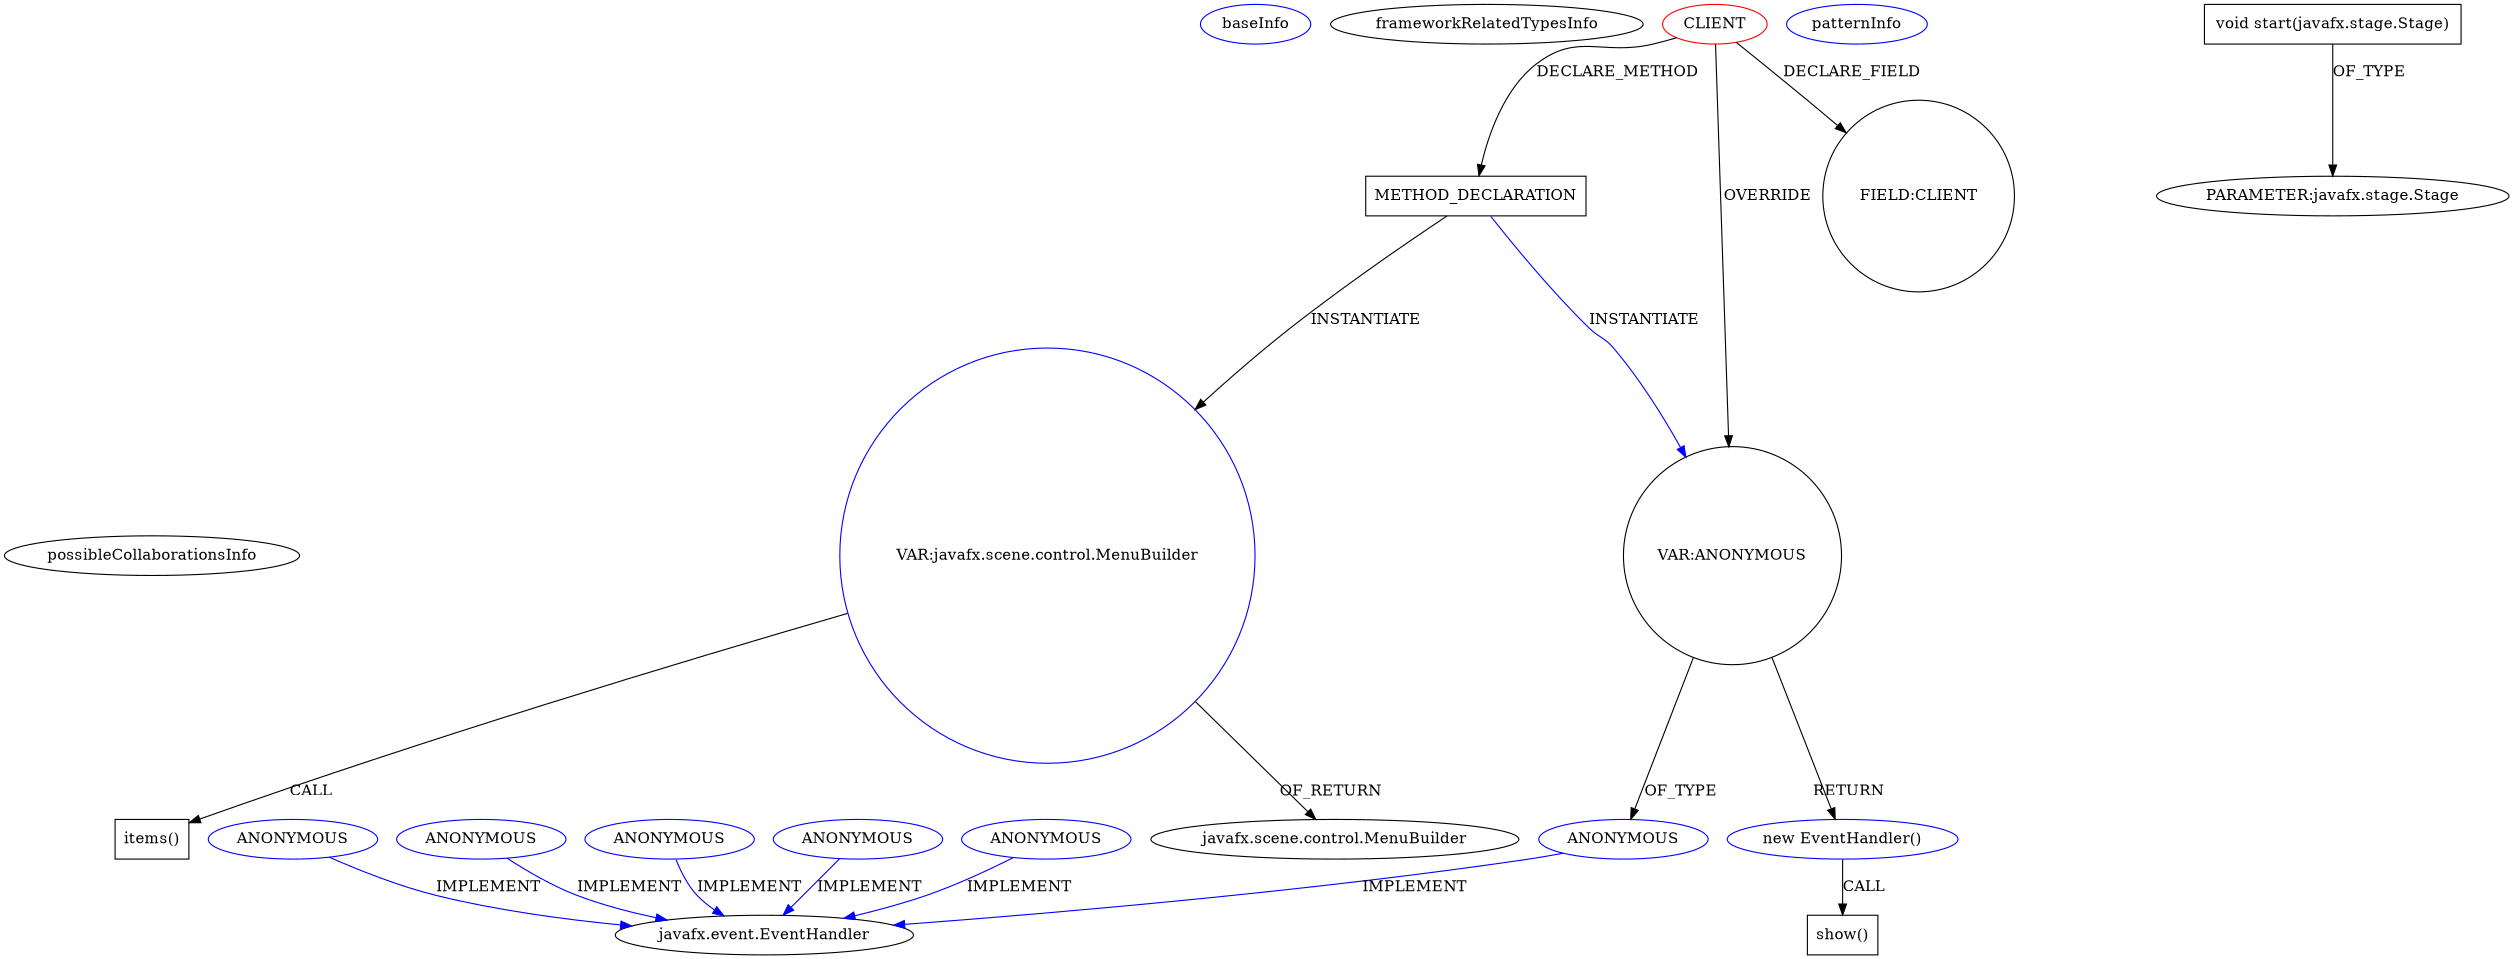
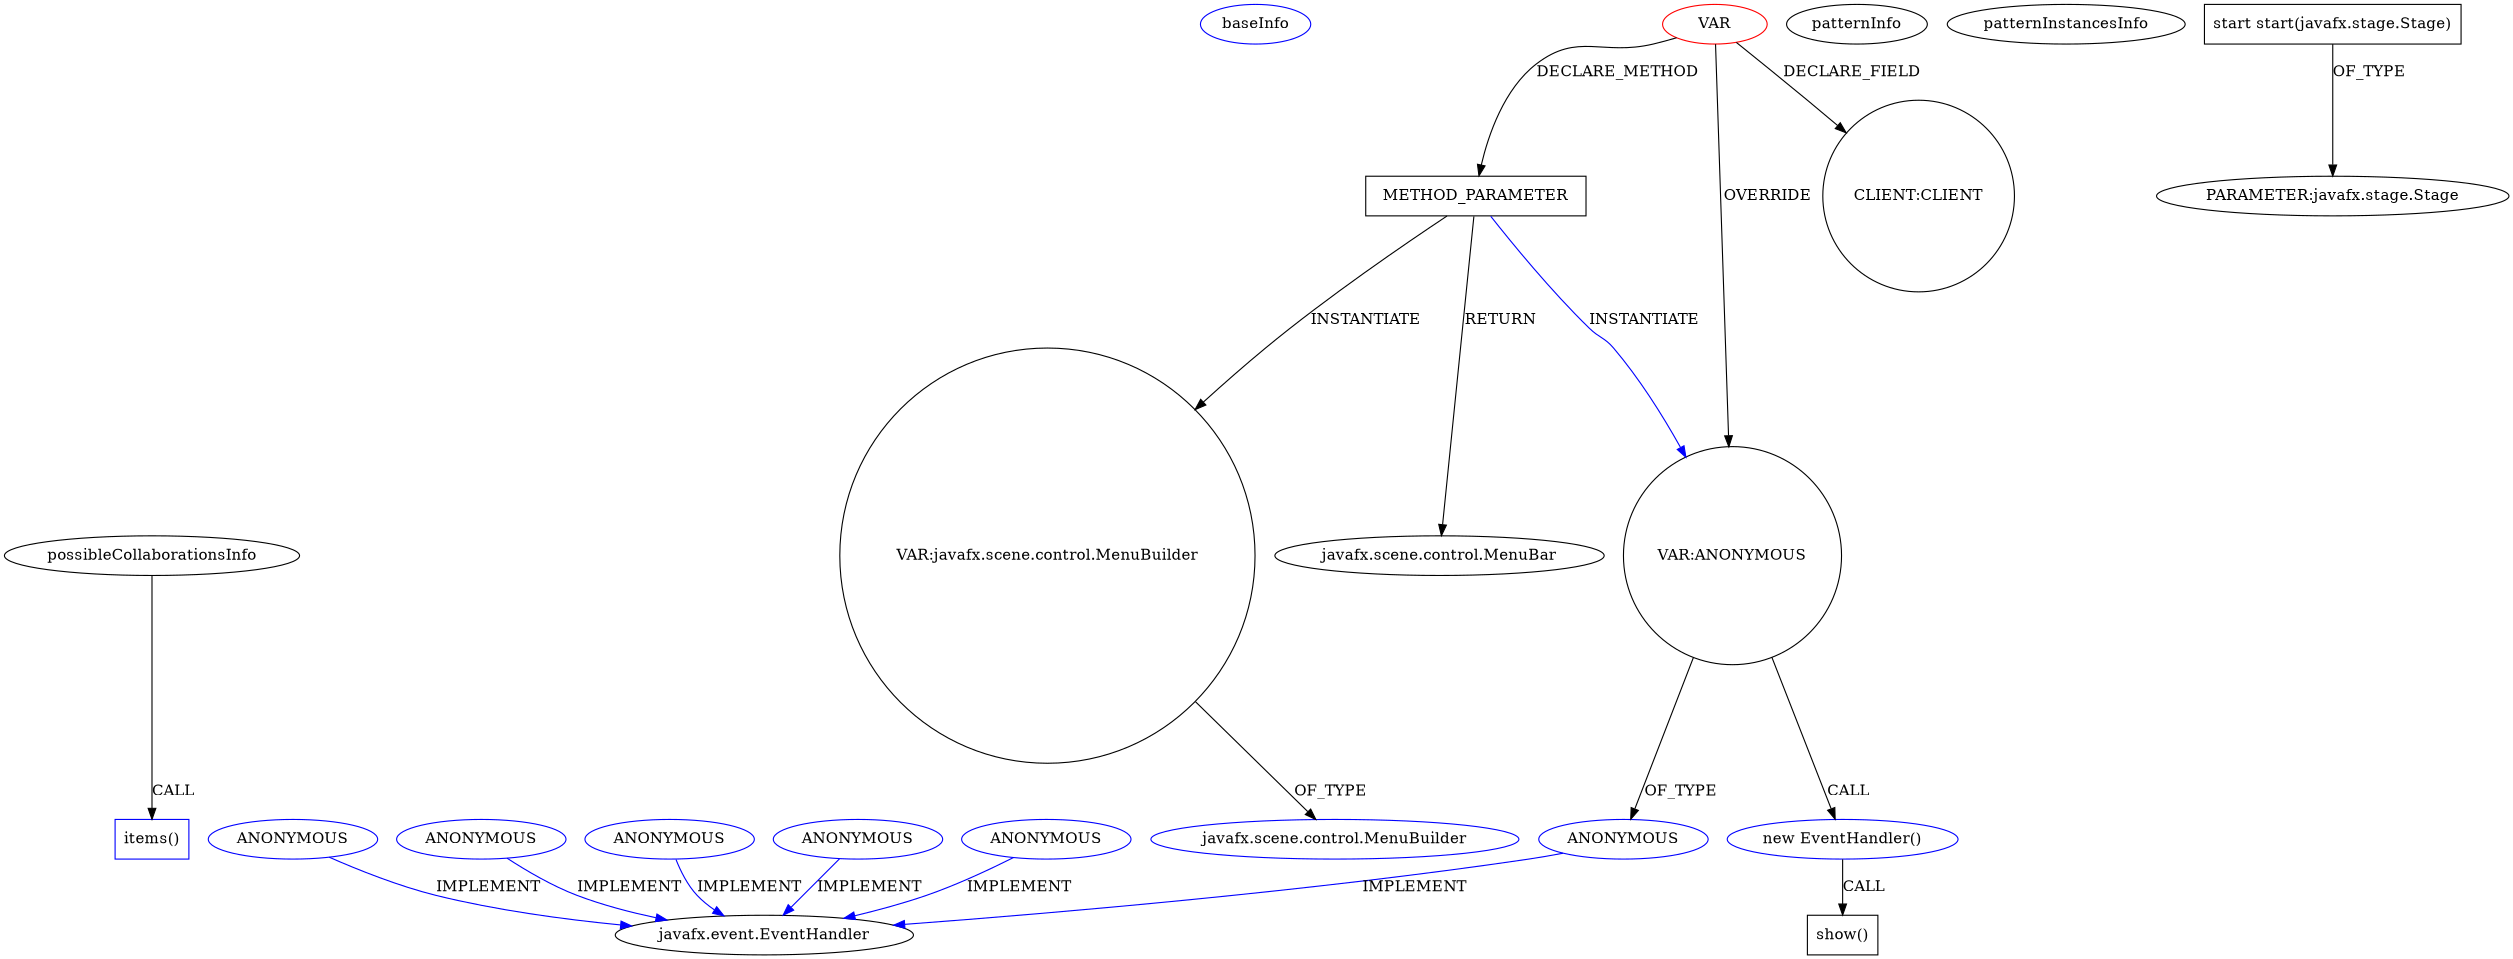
node "frameworkRelatedTypesInfo": removed
node "CLIENT": label "CLIENT" -> "VAR"
node "patternInfo": color blue -> black
node "patternInstancesInfo": added
node "void start(javafx.stage.Stage)": label "void start(javafx.stage.Stage)" -> "start start(javafx.stage.Stage)"
node "METHOD_DECLARATION": label "METHOD_DECLARATION" -> "METHOD_PARAMETER"
node "FIELD:CLIENT": label "FIELD:CLIENT" -> "CLIENT:CLIENT"
node "VAR:javafx.scene.control.MenuBuilder": color blue -> black
node "javafx.scene.control.MenuBar": added
edge "VAR:javafx.scene.control.MenuBuilder" -> "items()": now "possibleCollaborationsInfo" -> "items()"
edge "VAR:javafx.scene.control.MenuBuilder" -> "javafx.scene.control.MenuBuilder": label "OF_RETURN" -> "OF_TYPE"
edge "VAR:ANONYMOUS" -> "new EventHandler()": label "RETURN" -> "CALL"
node "items()": color black -> blue
node "javafx.scene.control.MenuBuilder": color black -> blue
